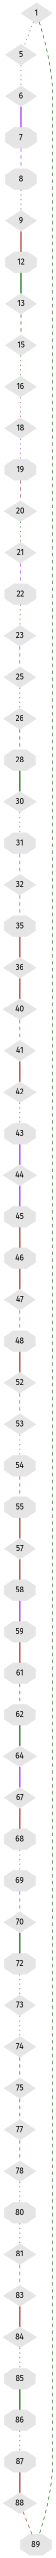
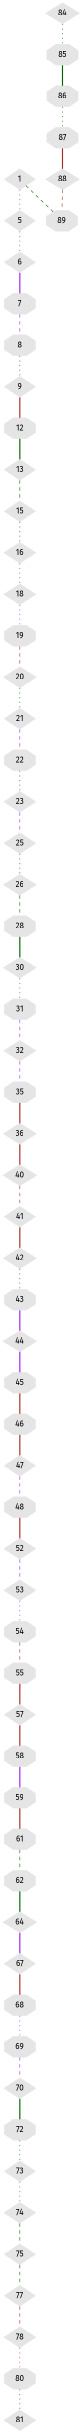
node "83": removed
